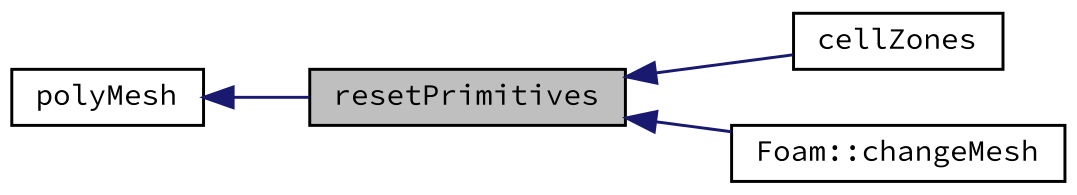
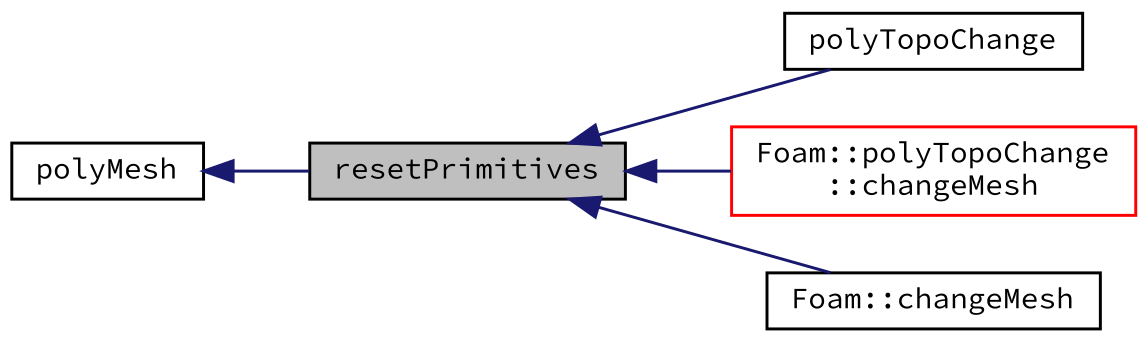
node "cellZones": label "cellZones" -> "polyTopoChange"
node "Foam::polyTopoChange ::changeMesh": added
